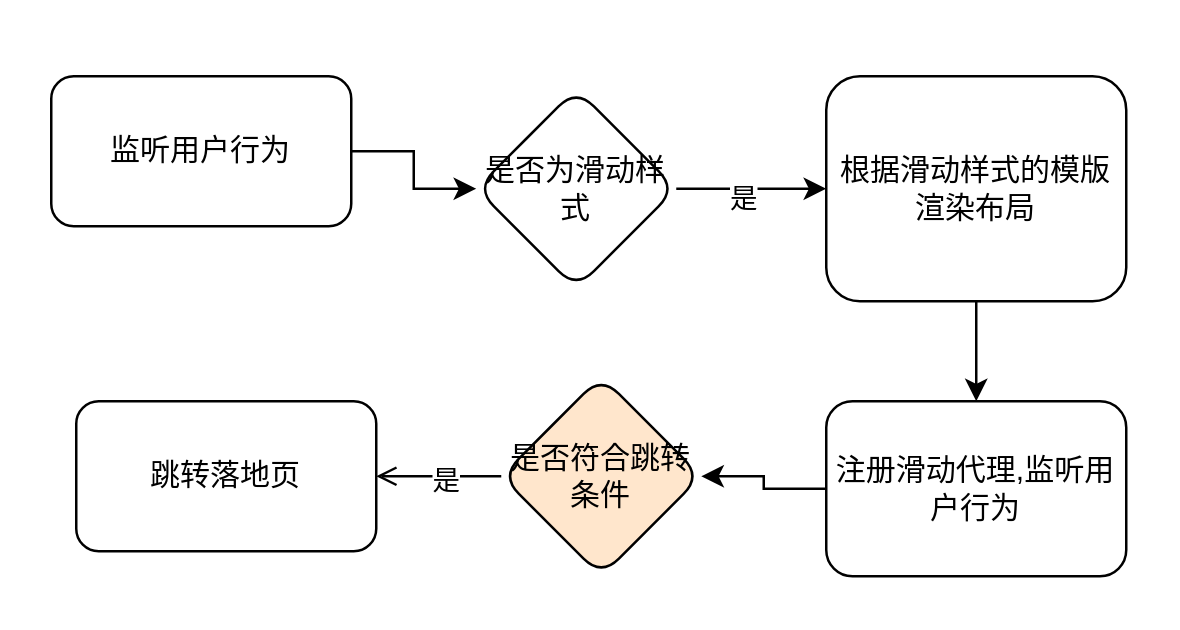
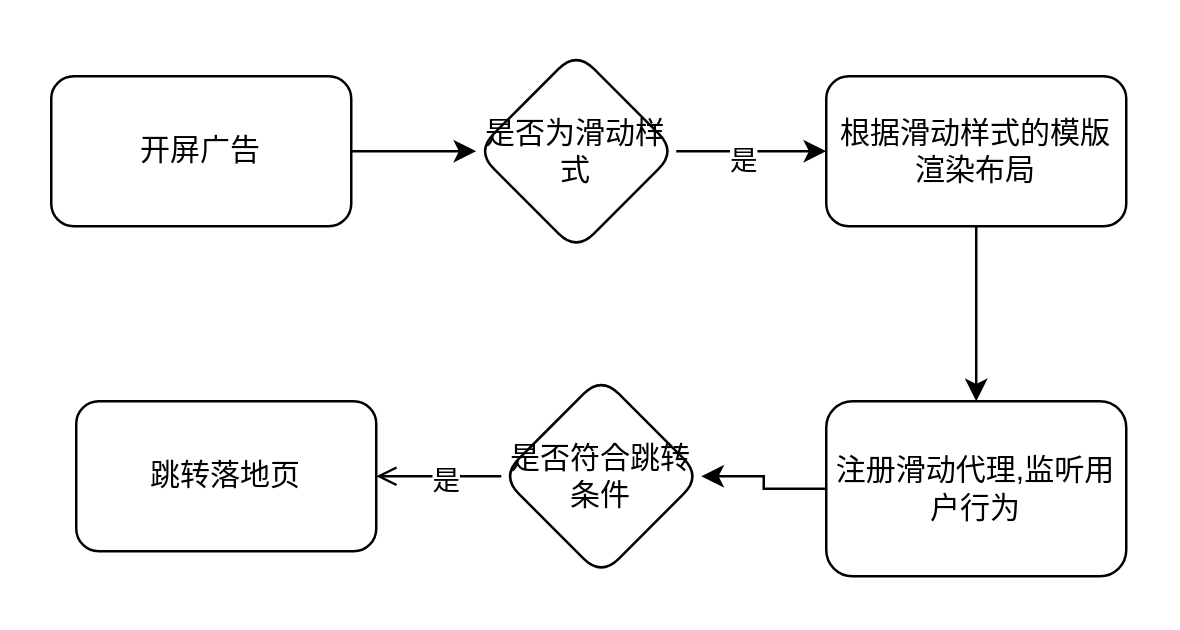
node "监听用户行为": label "监听用户行为" -> "开屏广告"
node "是否为滑动样式": moved (576, 189) -> (576, 151)
node "根据滑动样式的模版渲染布局": size 300x225 -> 300x150
node "是否符合跳转条件": fillcolor #ffe6cc -> #ffffff
